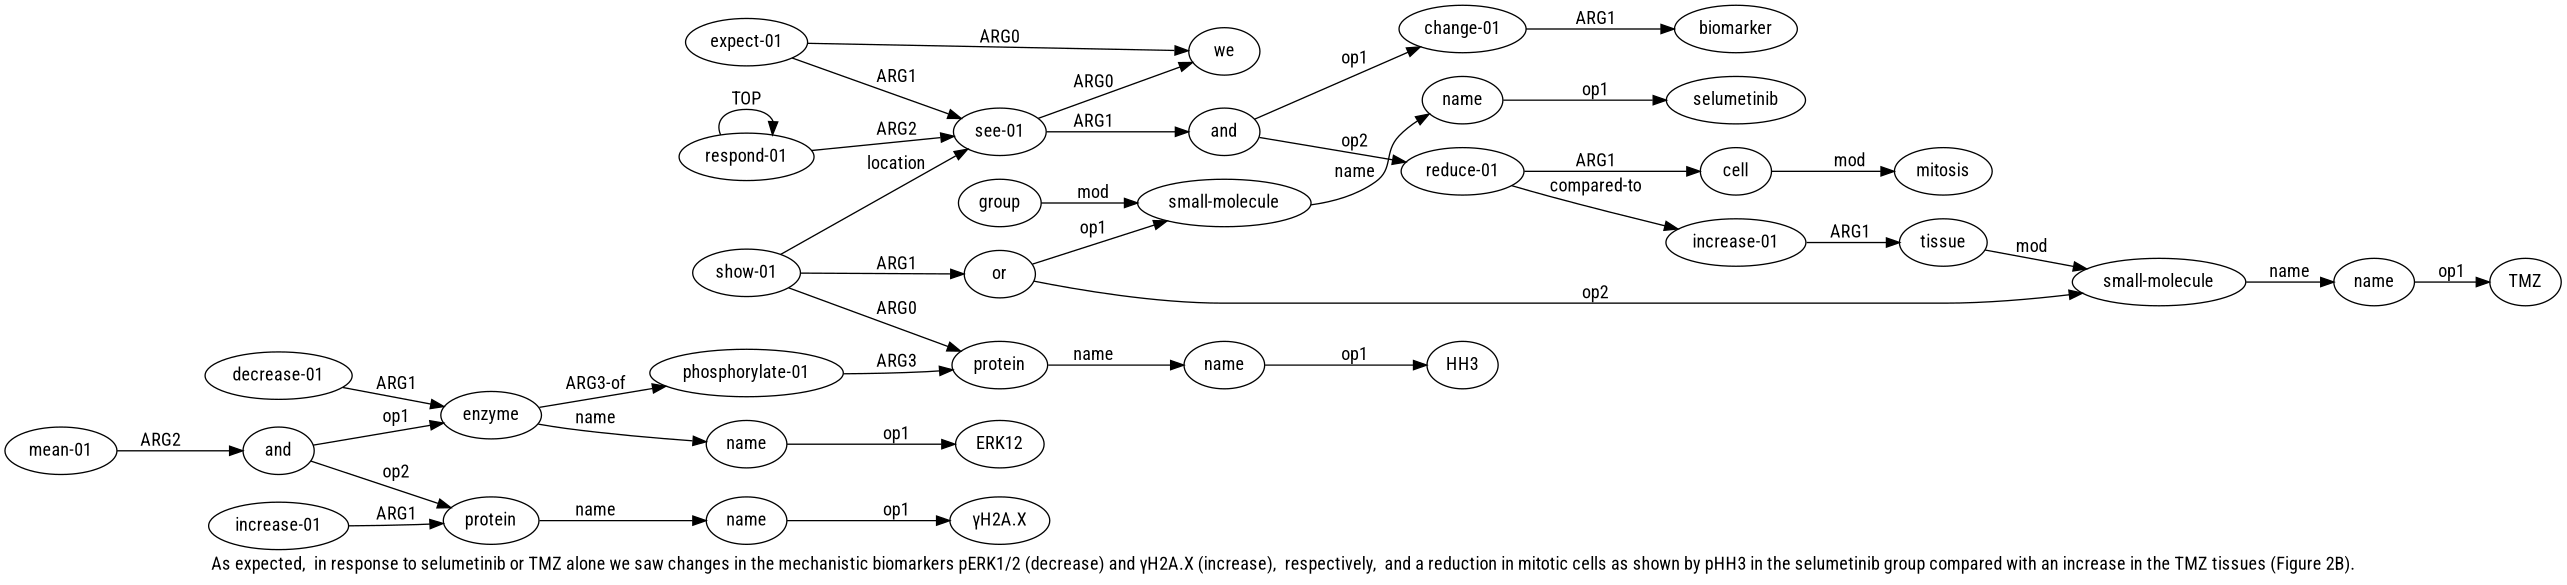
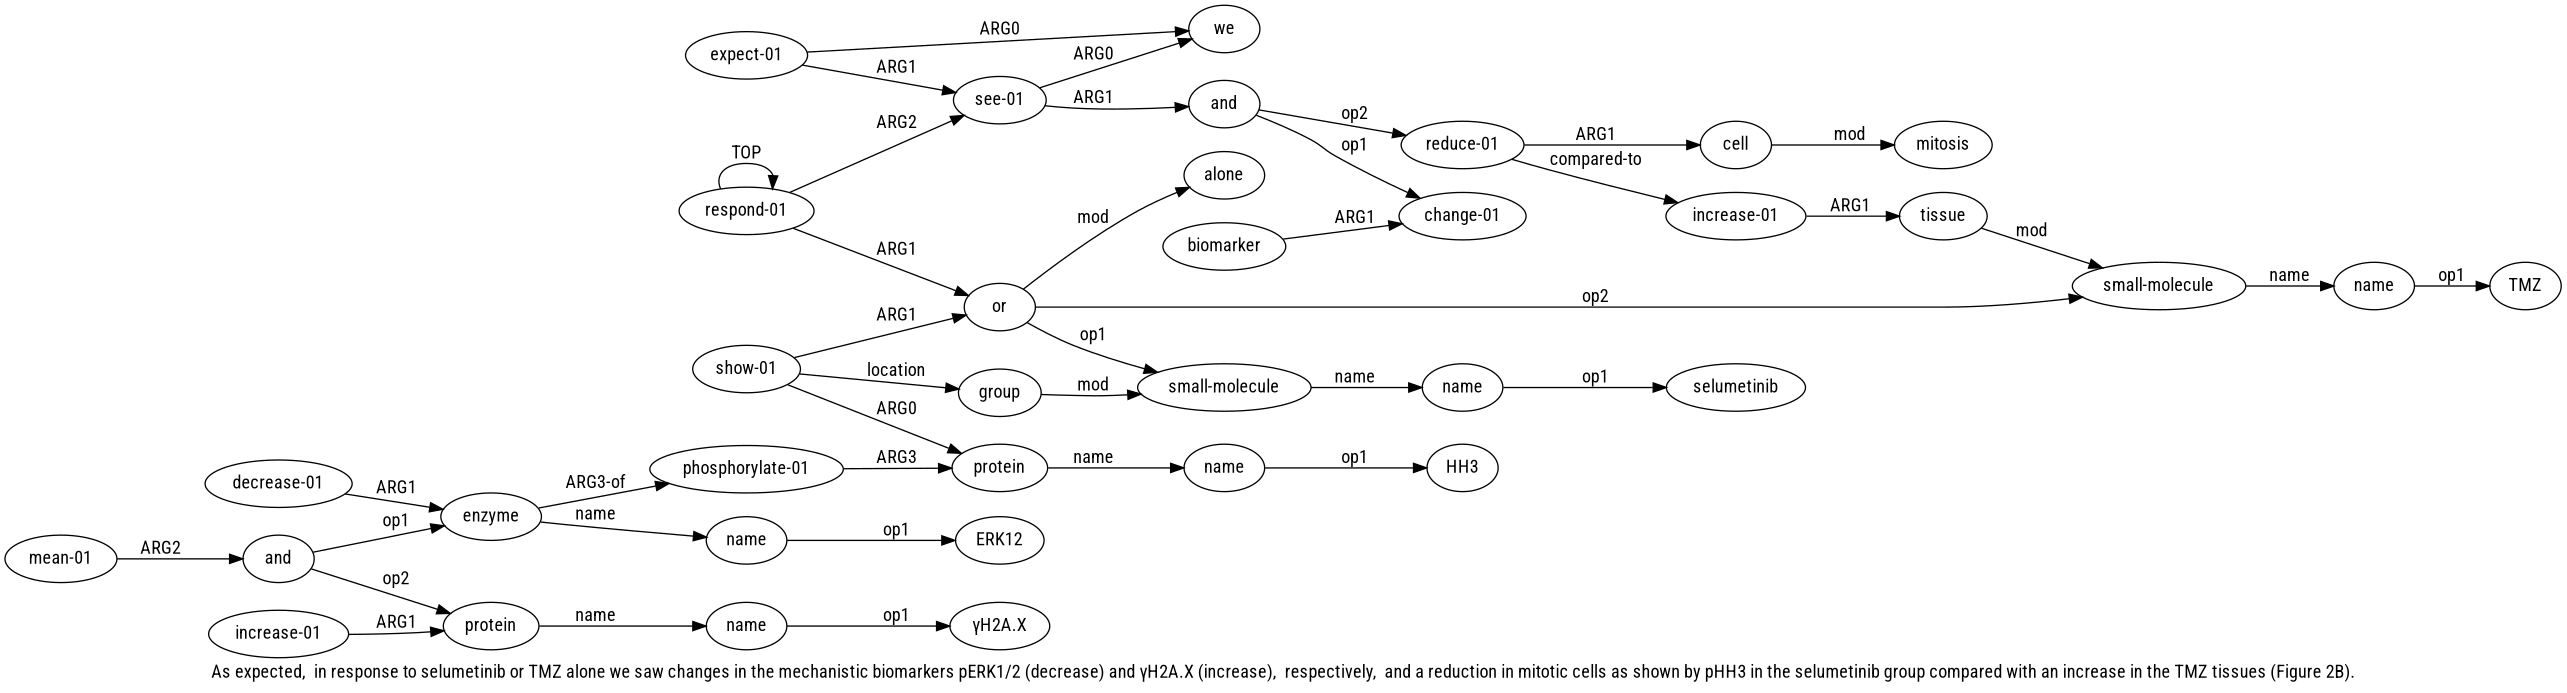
edge "change-01" -> "biomarker": reversed
node "alone": added
edge "show-01" -> "see-01": now "show-01" -> "group"
edge "respond-01" -> "or": added, label "ARG1"
